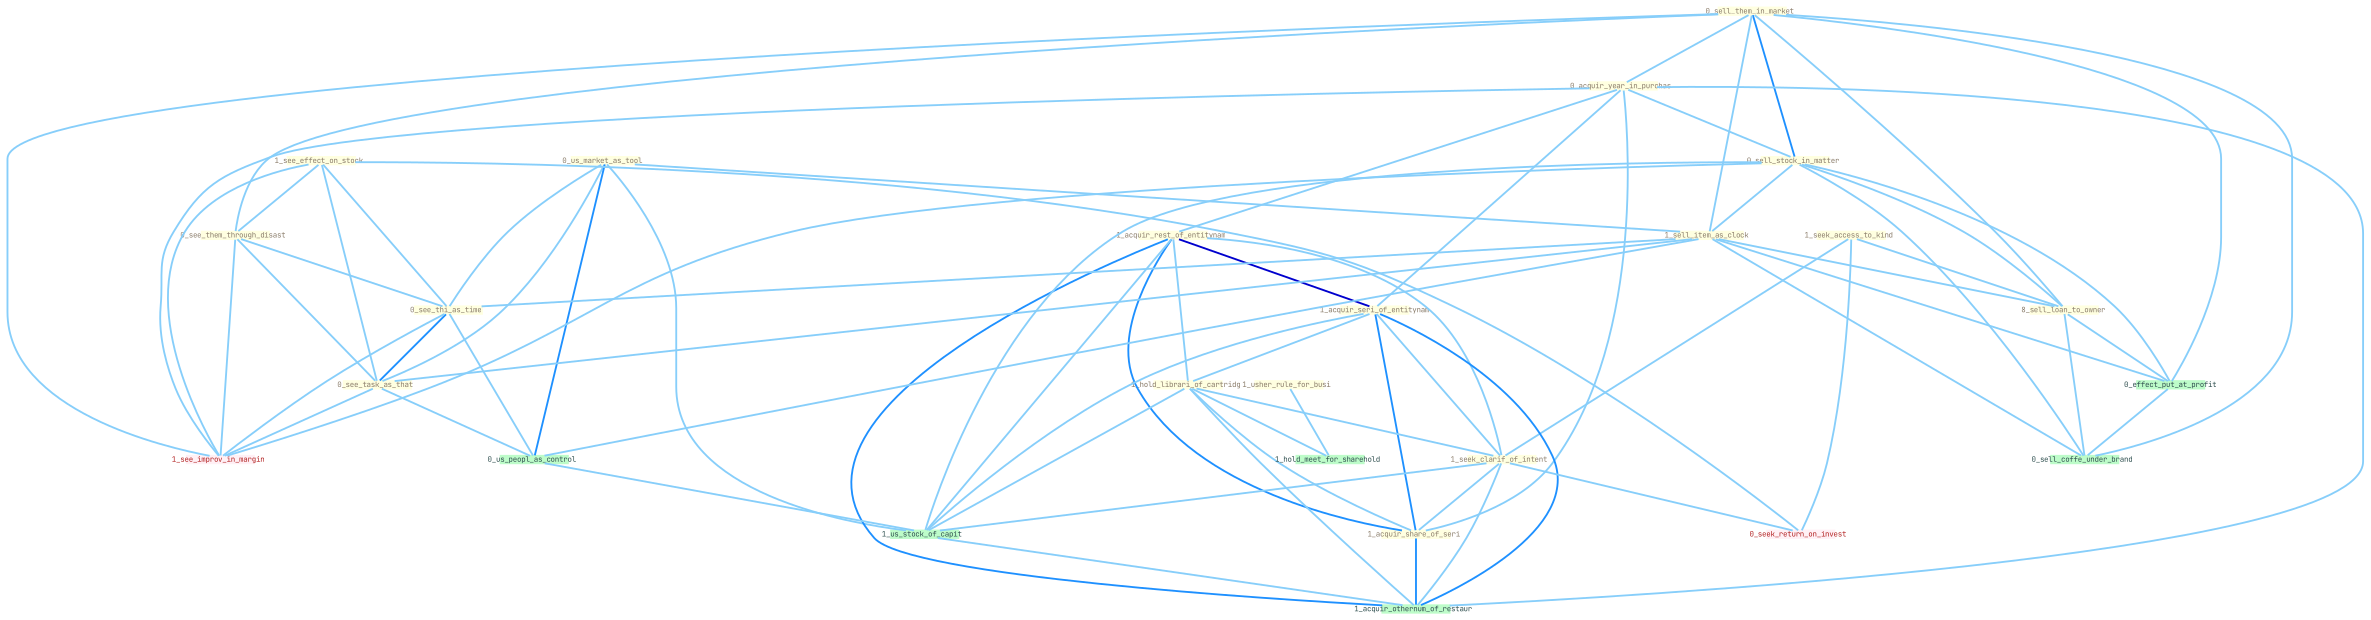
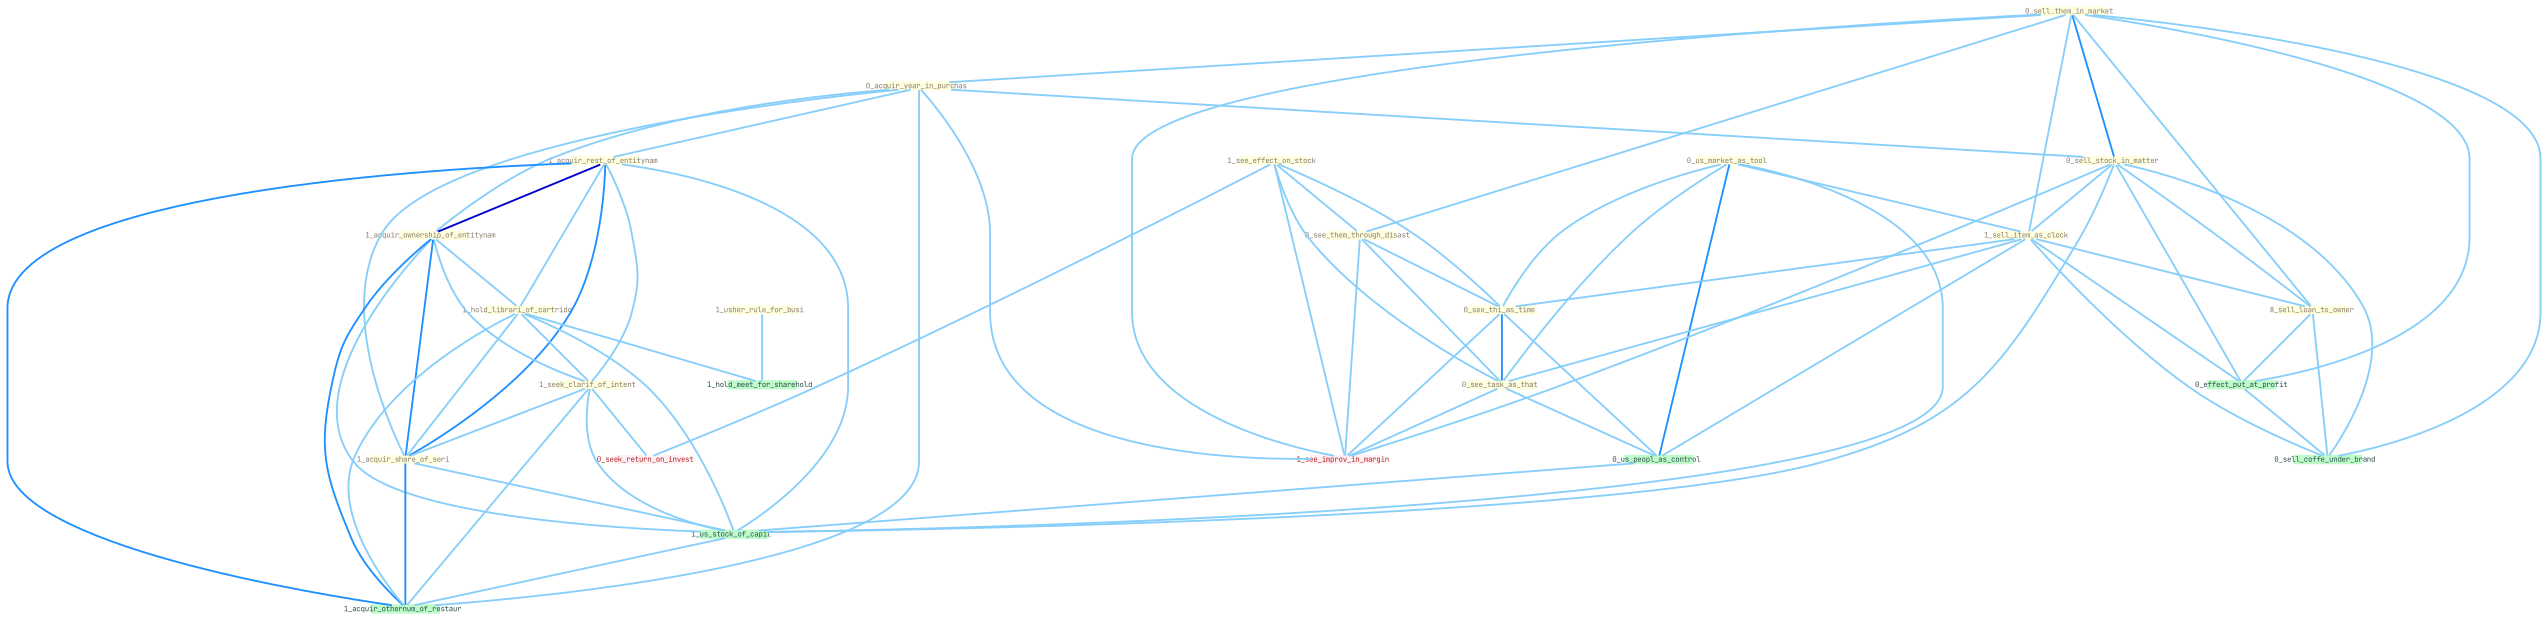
node "1_seek_access_to_kind": removed
node "1_acquir_seri_of_entitynam": label "1_acquir_seri_of_entitynam" -> "1_acquir_ownership_of_entitynam"
edge "1_acquir_share_of_seri" -- "1_us_stock_of_capit": added
